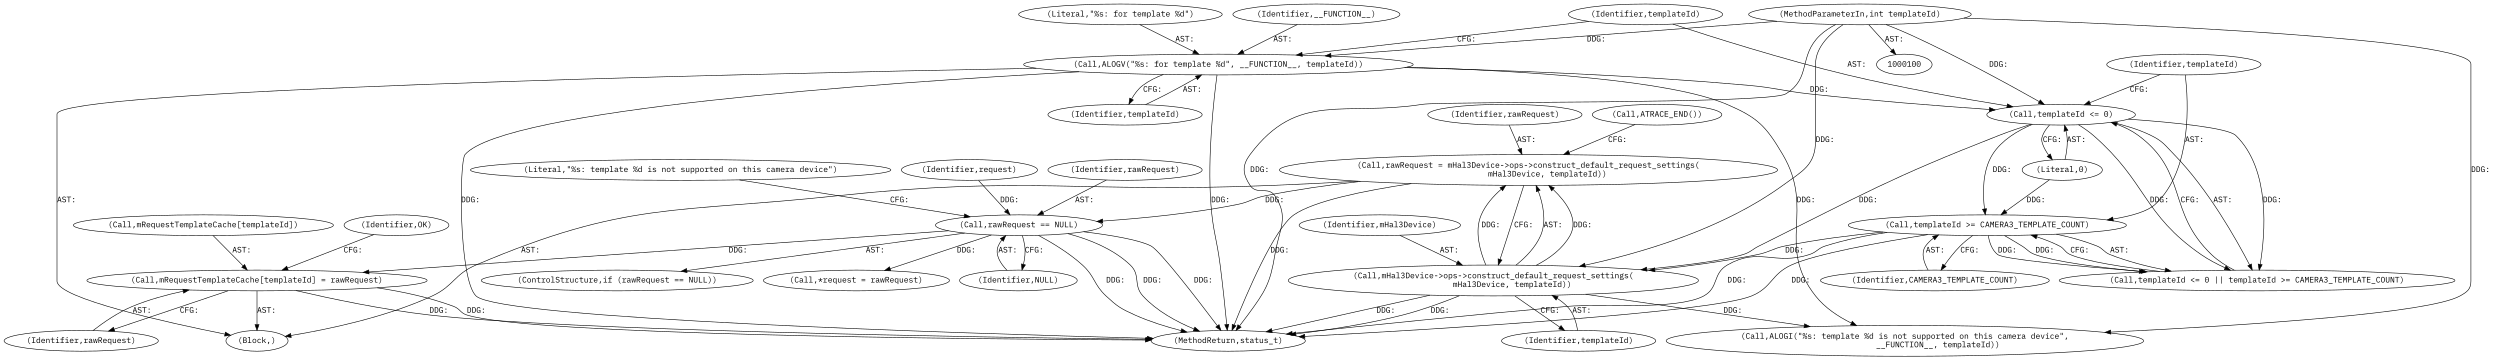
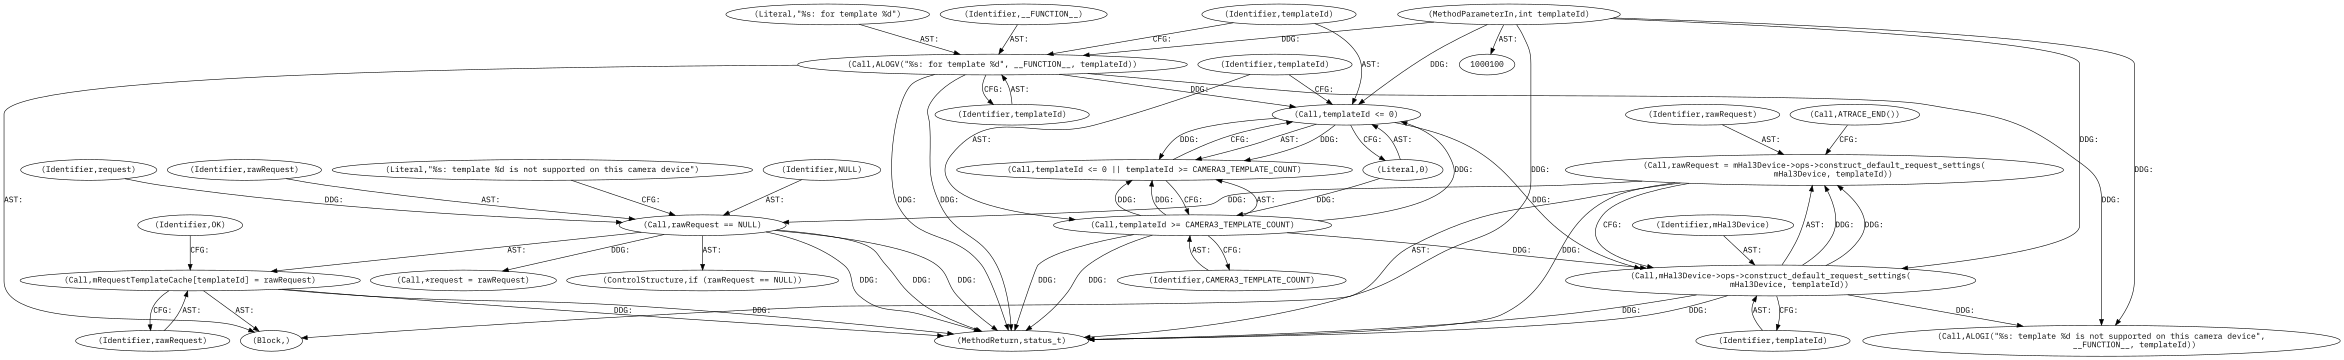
edge "(Call,templateId <= 0)" -> "(Call,templateId >= CAMERA3_TEMPLATE_COUNT)": reversed
node "(Call,mRequestTemplateCache[templateId])": removed
edge "(Call,rawRequest == NULL)" -> "(Call,mRequestTemplateCache[templateId] = rawRequest)": label "DDG: " -> "AST: "
edge "(Call,rawRequest == NULL)" -> "(Identifier,NULL)": removed, label "CFG:"
